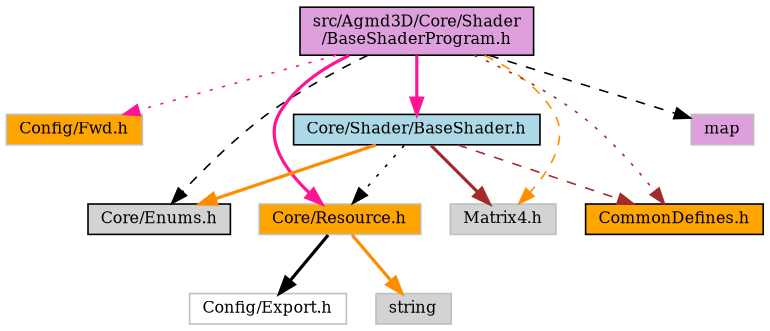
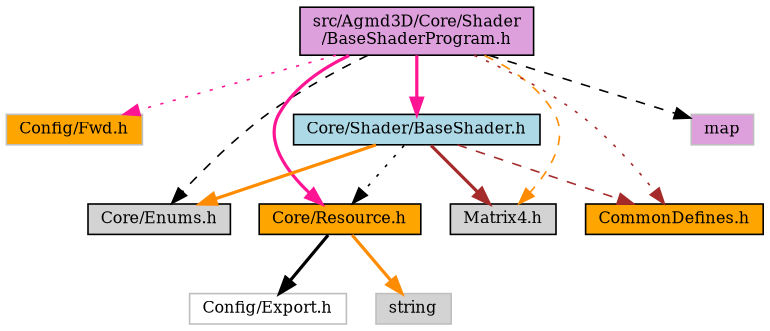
node "Core/Resource.h": color grey75 -> black
node "Matrix4.h": color grey75 -> black
